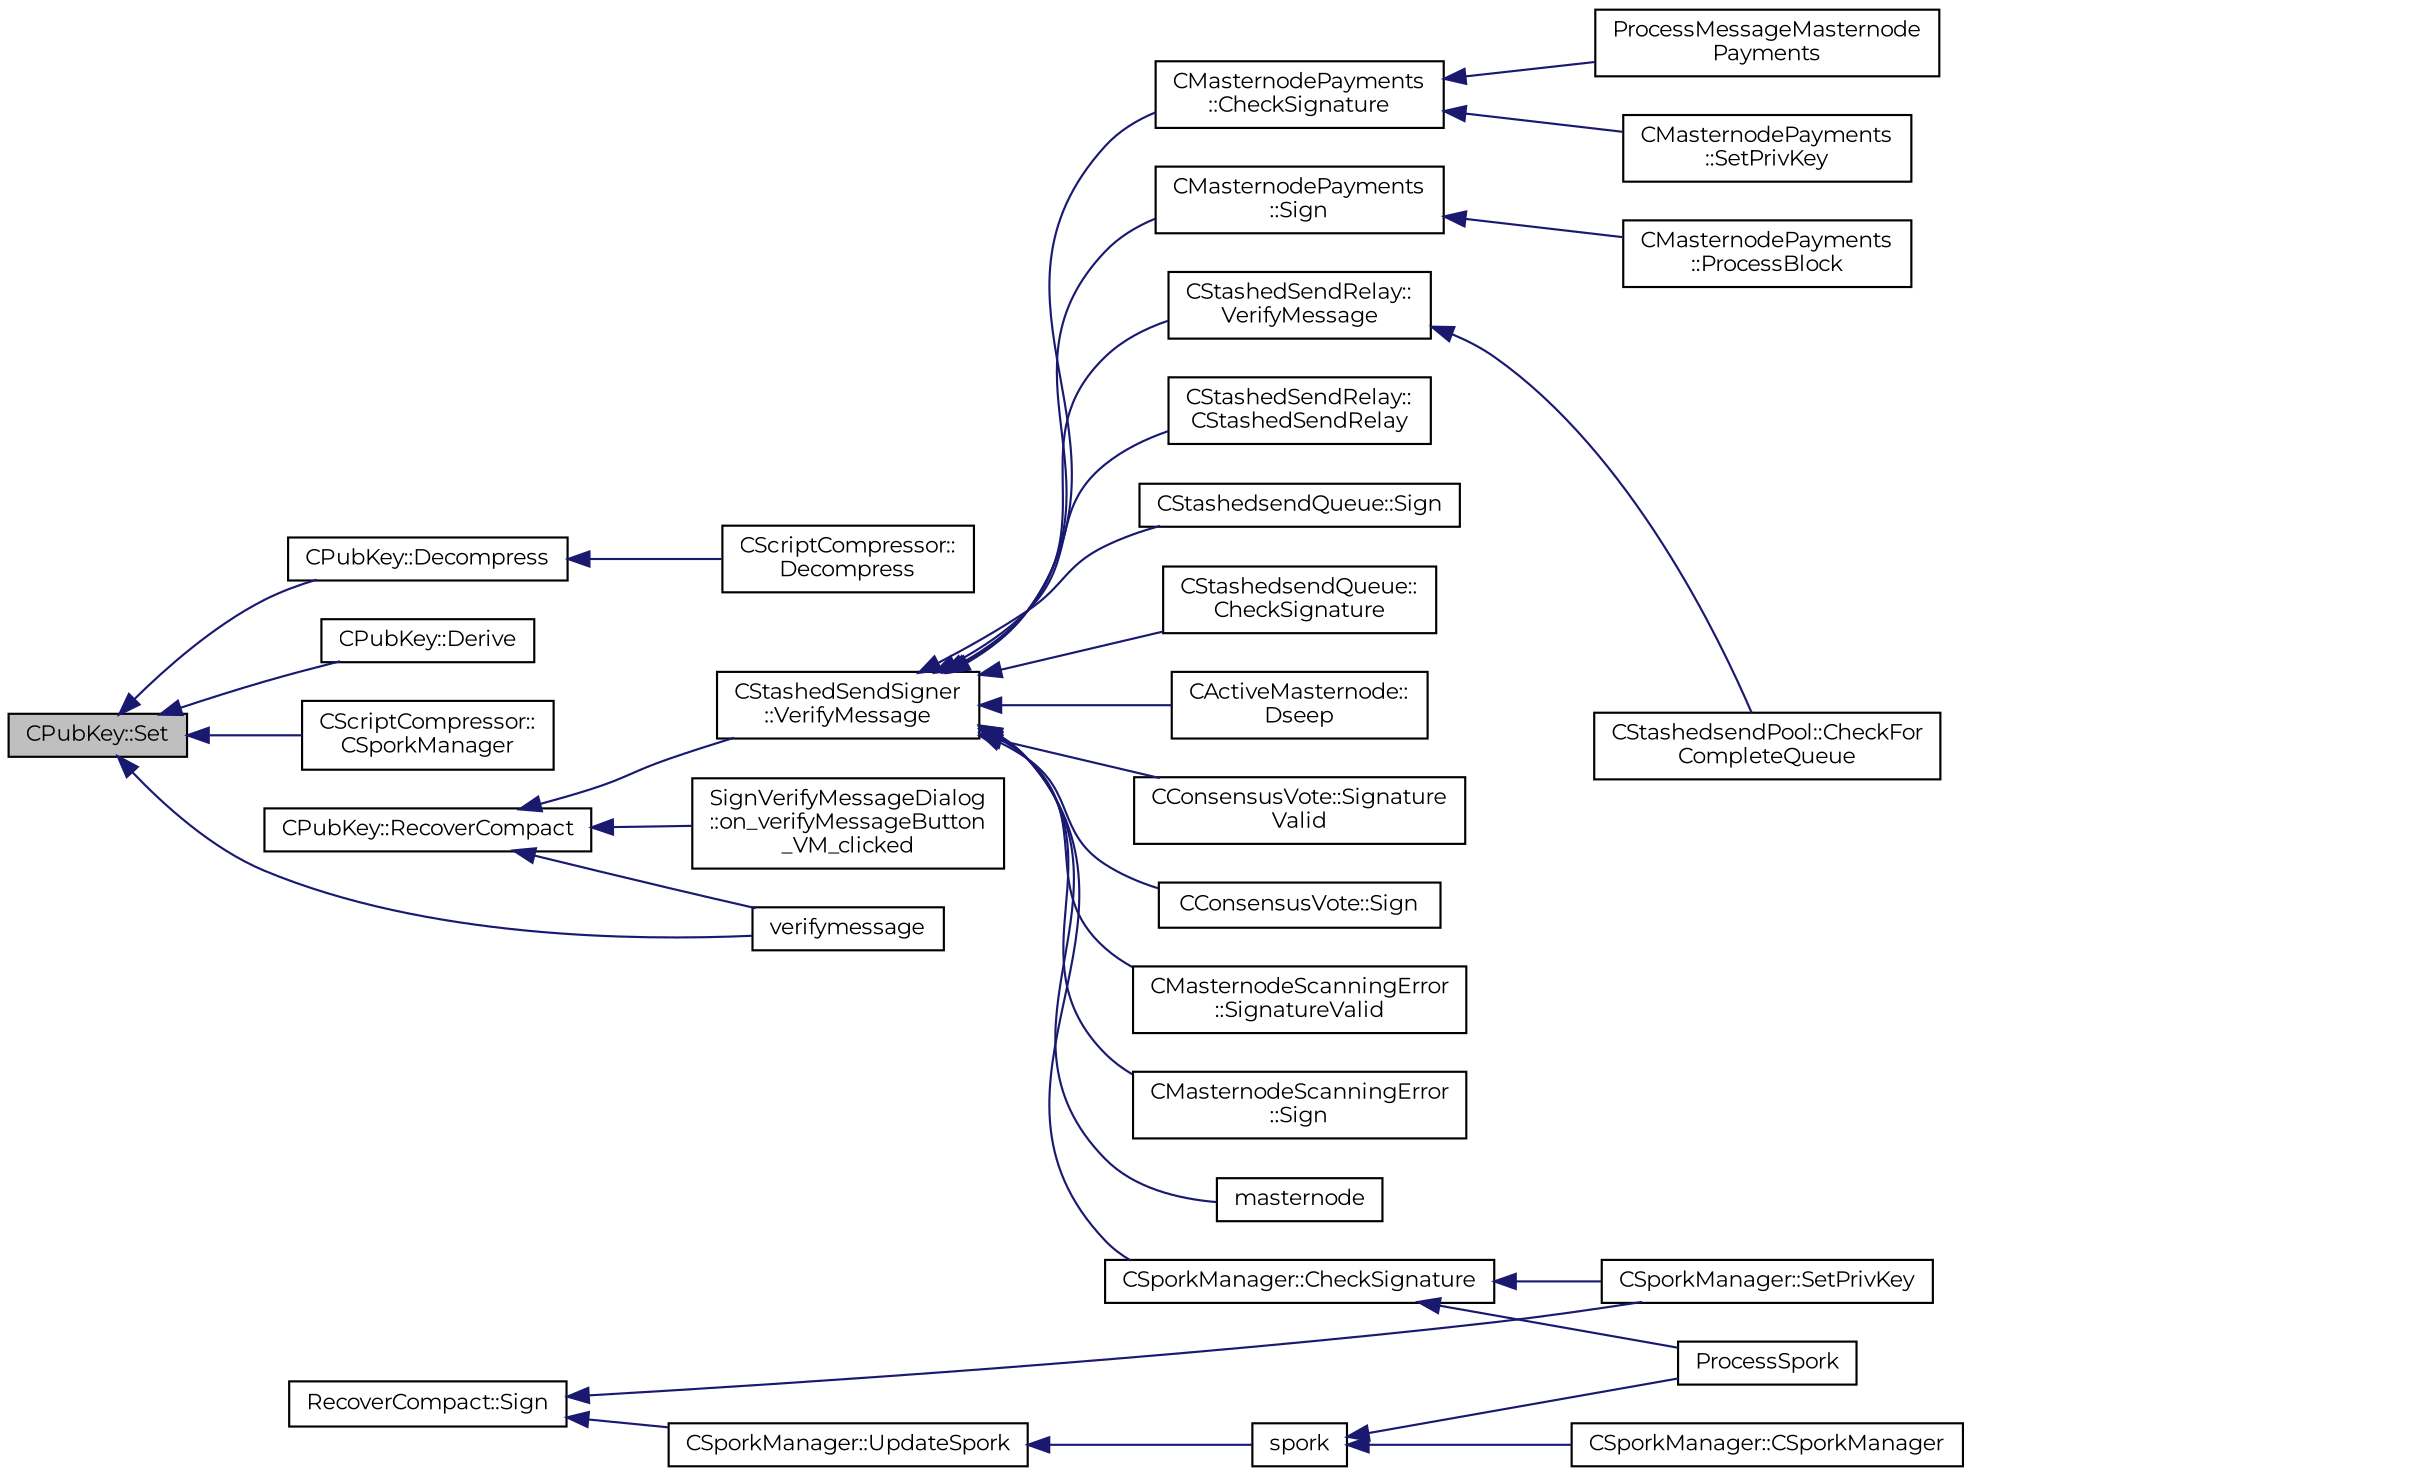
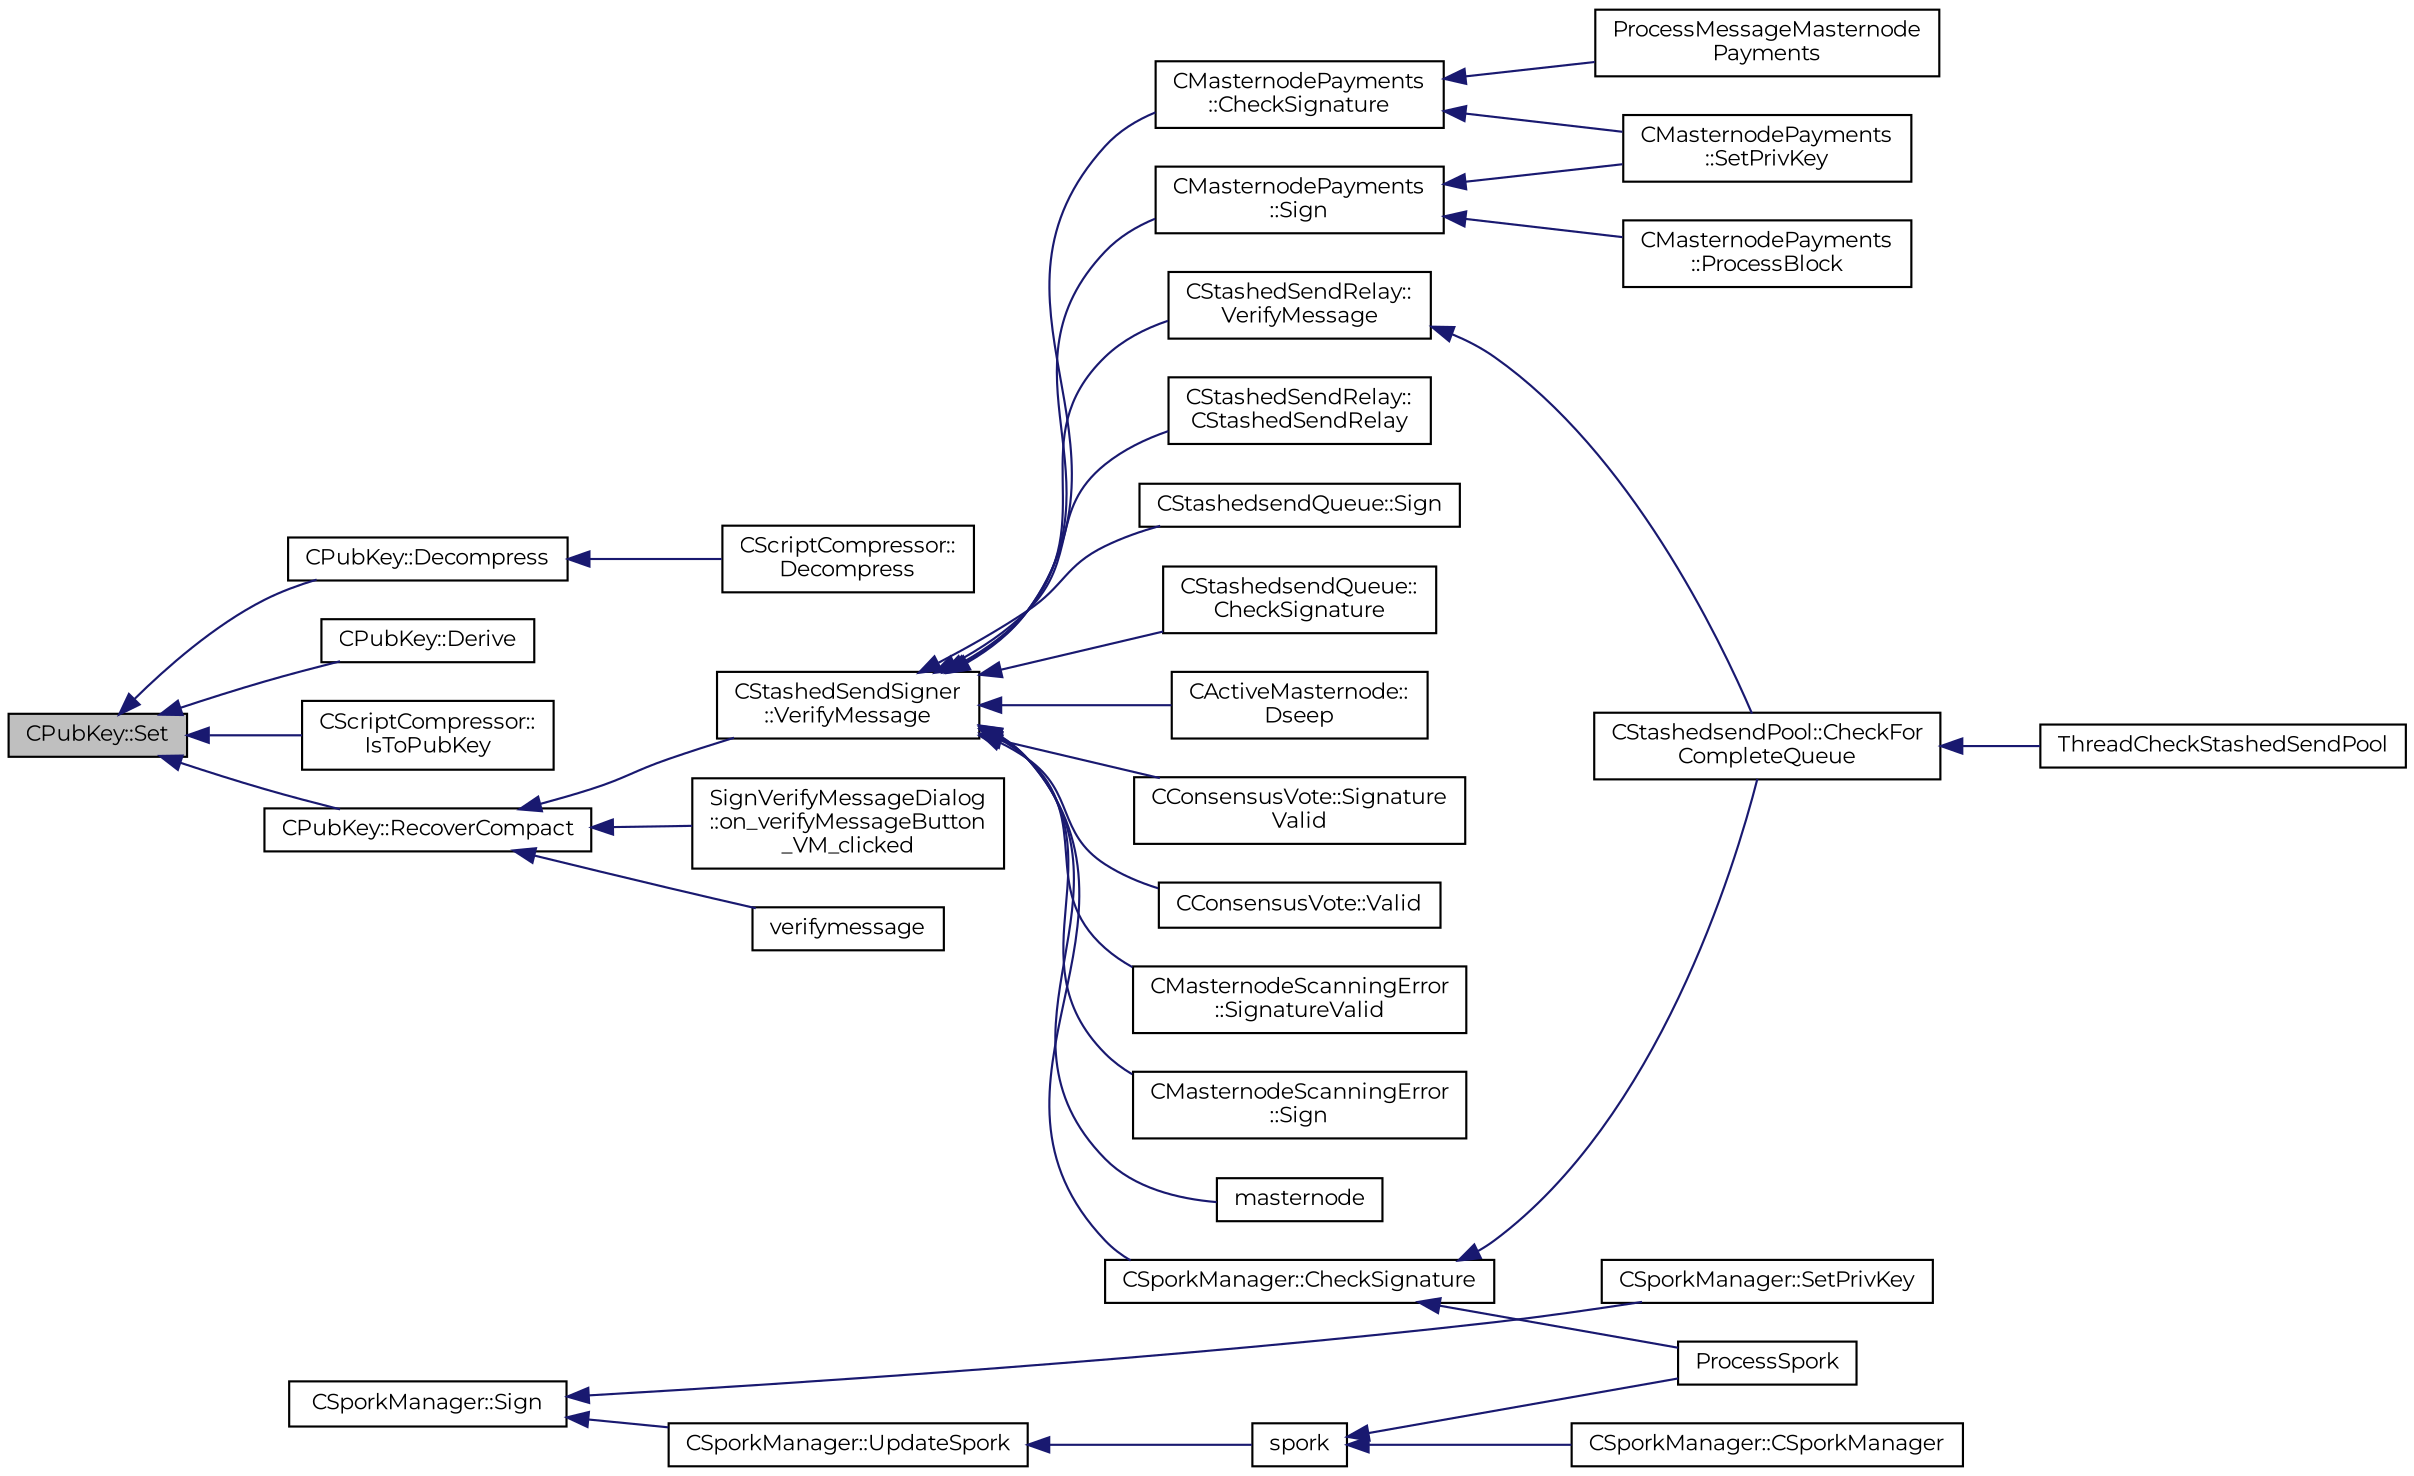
edge "CMasternodePayments ::SetPrivKey" -> "CMasternodePayments ::Sign": added
node "CScriptCompressor:: CSporkManager": label "CScriptCompressor:: CSporkManager" -> "CScriptCompressor:: IsToPubKey"
node "ThreadCheckStashedSendPool": added
node "CConsensusVote::Sign": label "CConsensusVote::Sign" -> "CConsensusVote::Valid"
edge "verifymessage" -> "CPubKey::Set": now "CPubKey::RecoverCompact" -> "CPubKey::Set"
edge "CSporkManager::SetPrivKey" -> "CSporkManager::CheckSignature": now "CStashedsendPool::CheckFor CompleteQueue" -> "CSporkManager::CheckSignature"
node "RecoverCompact::Sign": label "RecoverCompact::Sign" -> "CSporkManager::Sign"
